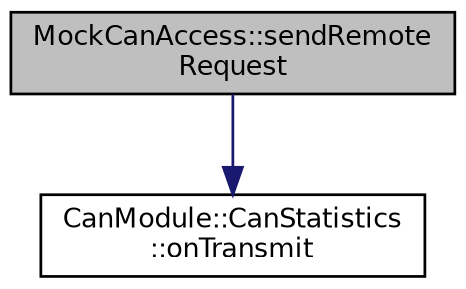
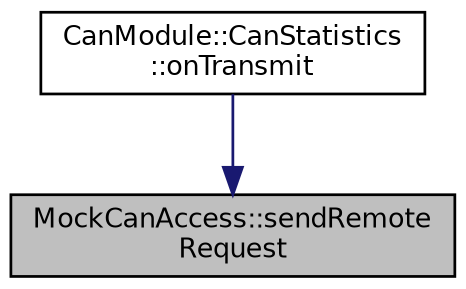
edge "MockCanAccess::sendRemote Request" -> "CanModule::CanStatistics ::onTransmit": reversed
